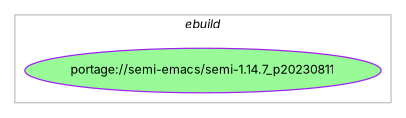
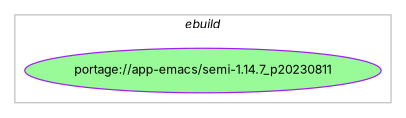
node "portage://semi-emacs/semi-1.14.7_p20230811": label "portage://semi-emacs/semi-1.14.7_p20230811" -> "portage://app-emacs/semi-1.14.7_p20230811"
